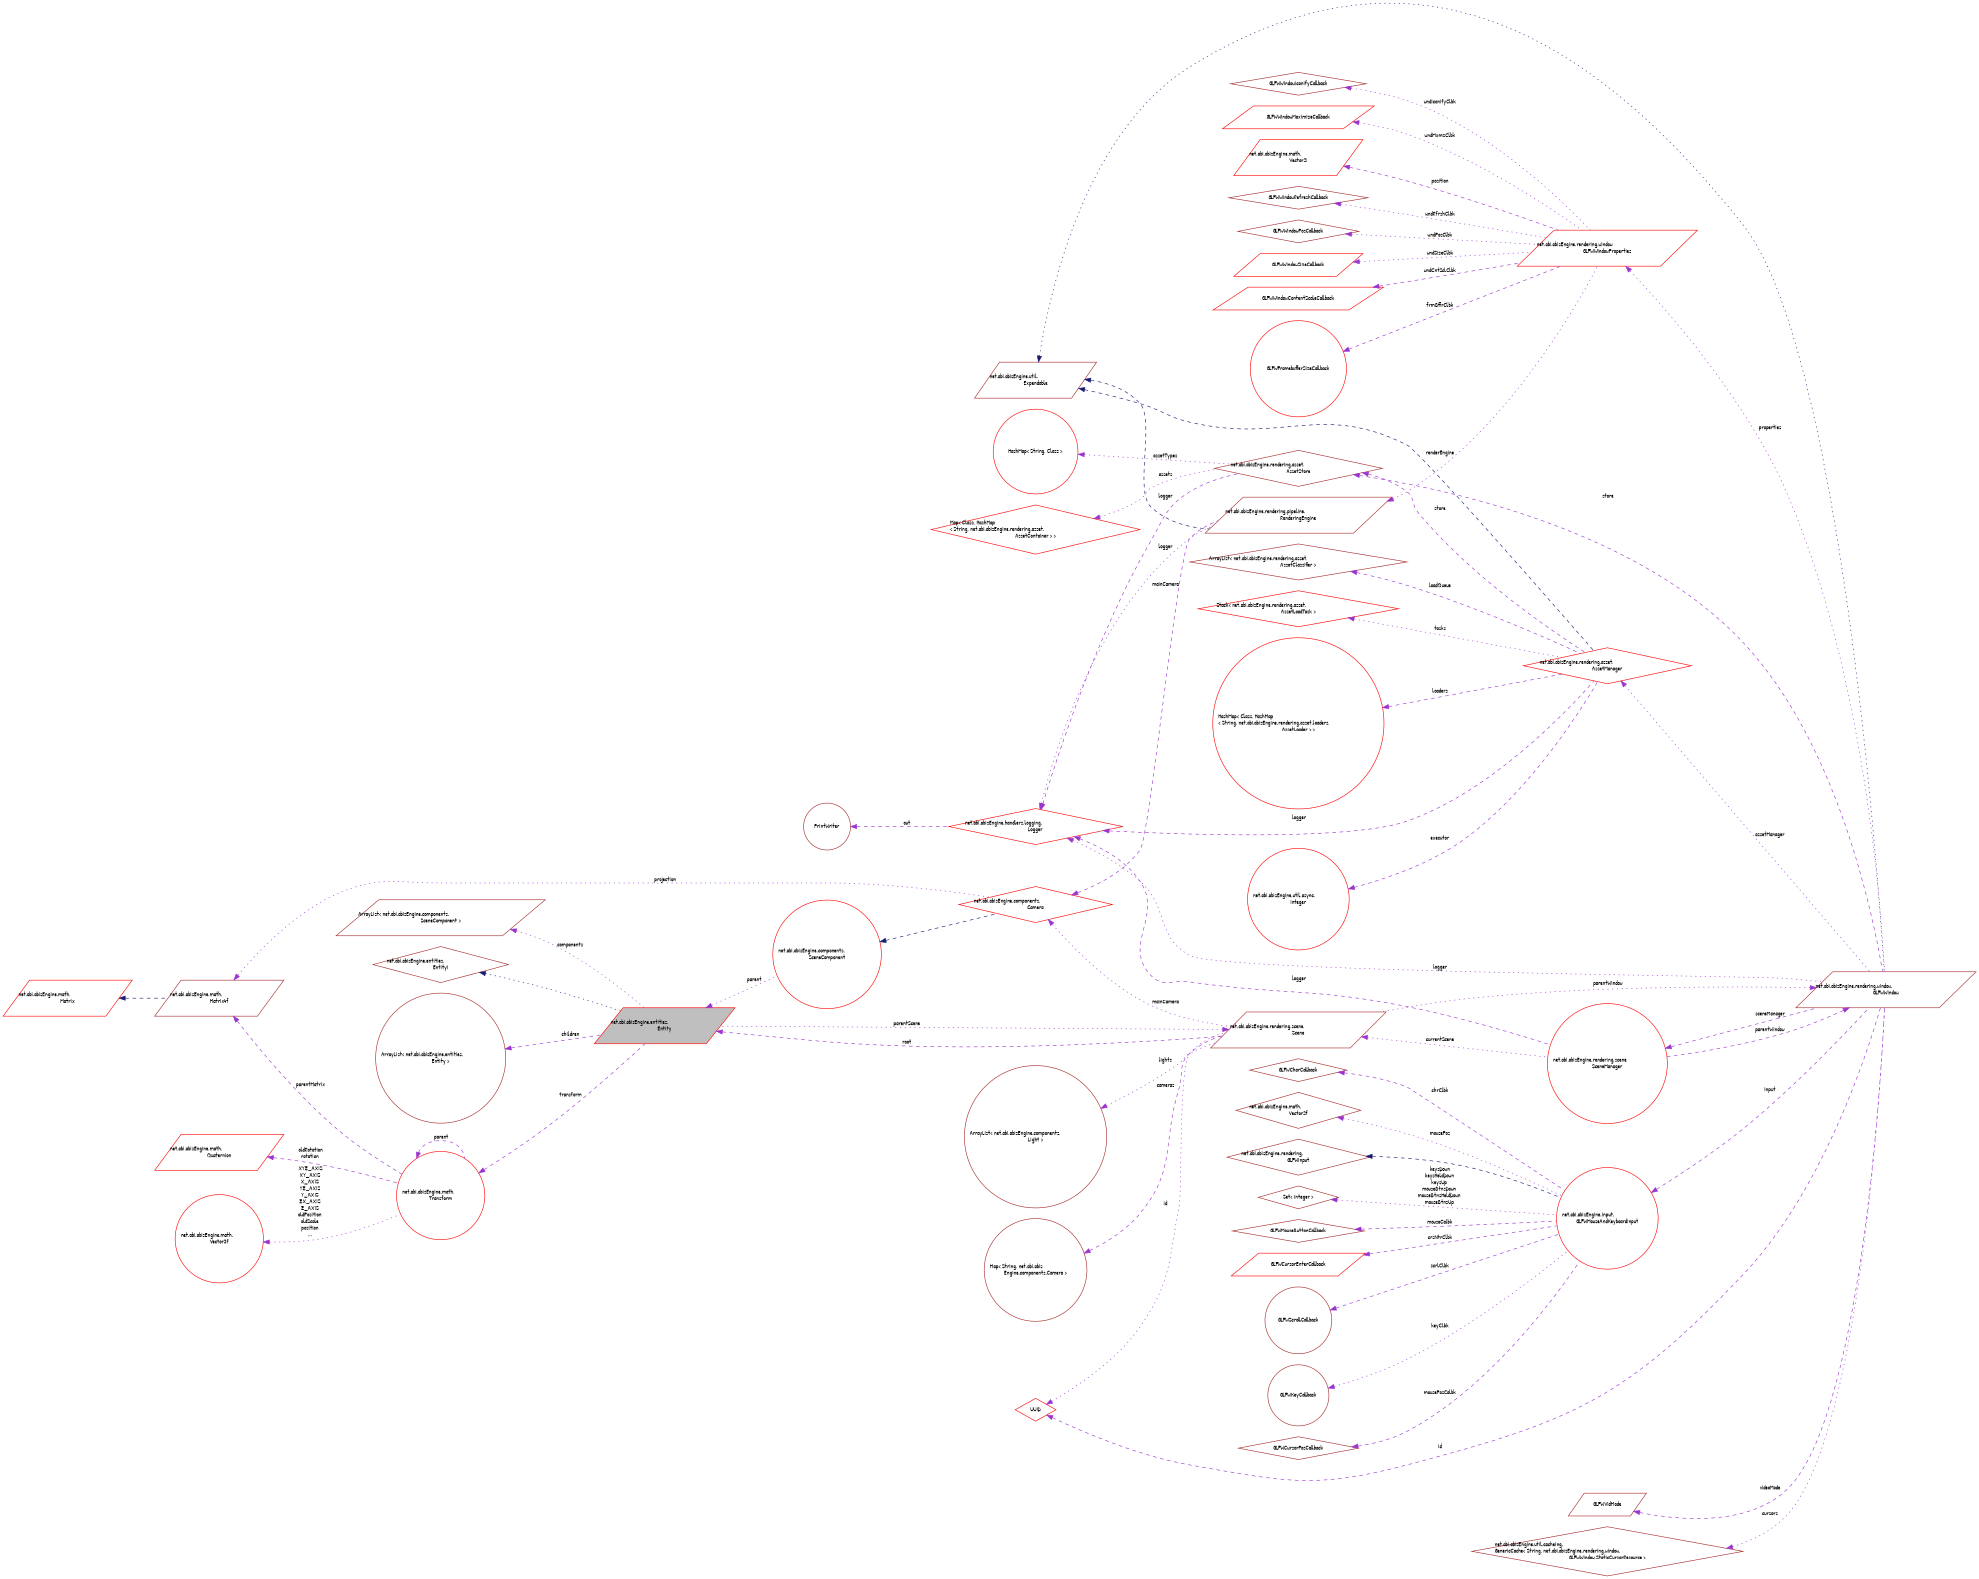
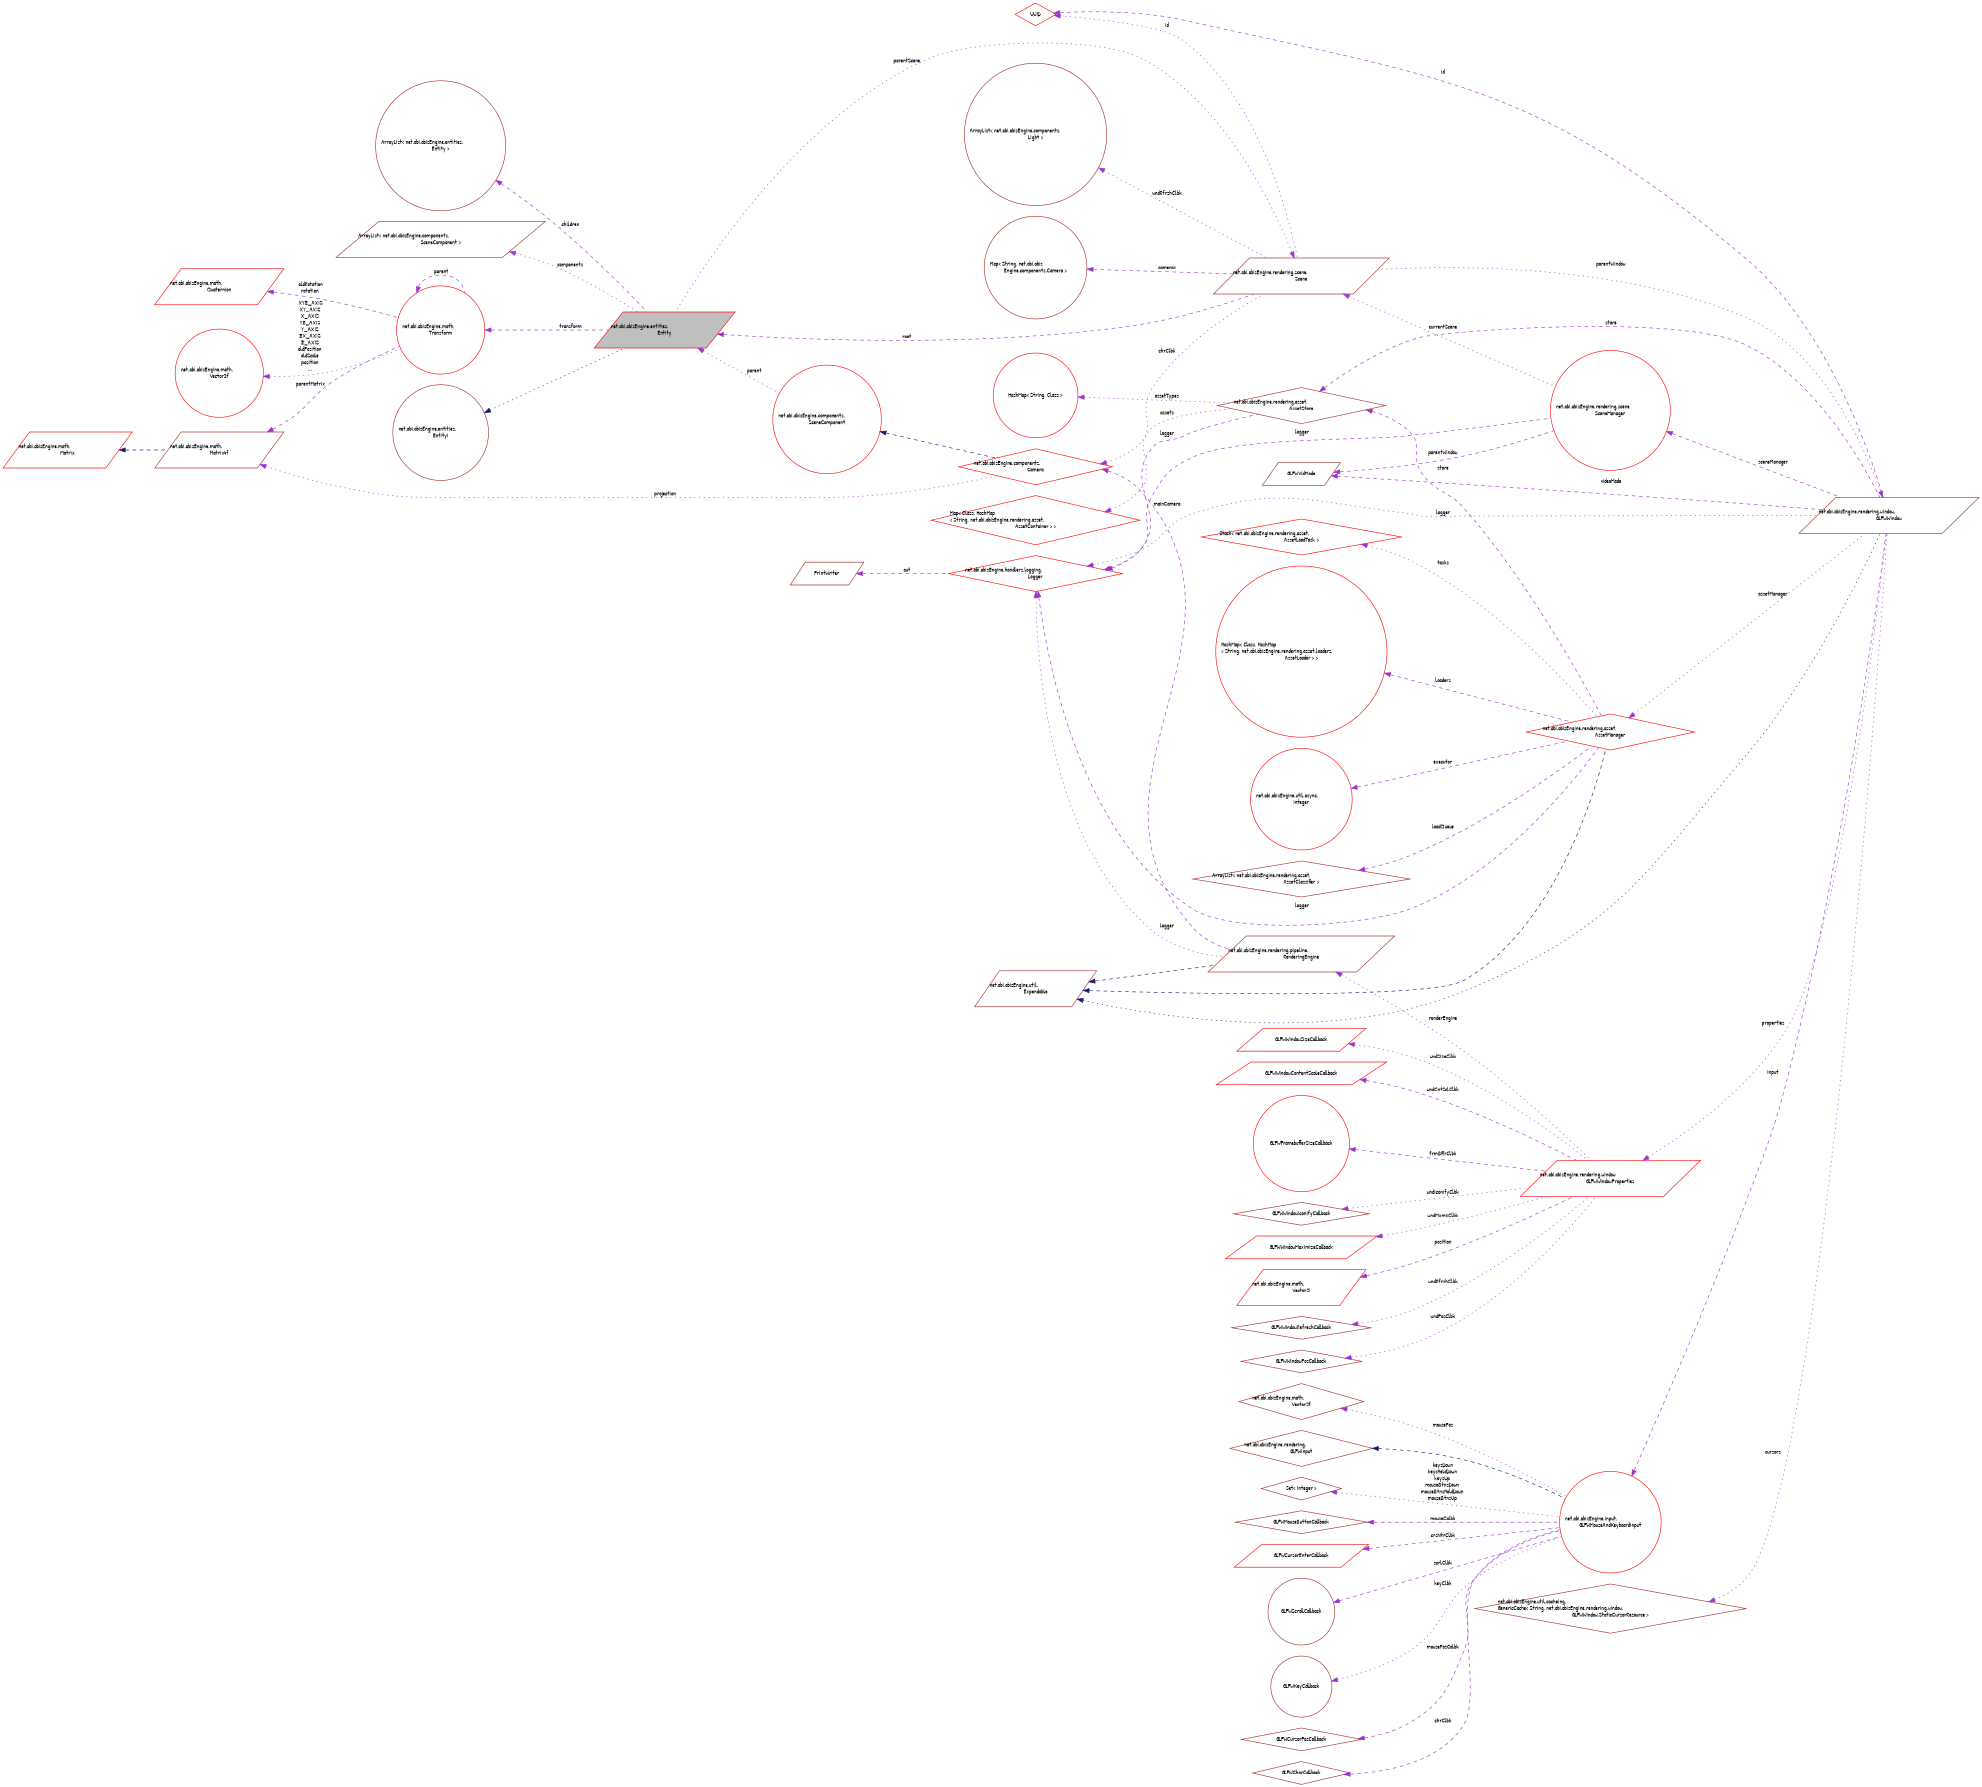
node "PrintWriter": shape circle -> parallelogram
node "net.abi.abisEngine.entities. EntityI": shape diamond -> circle
edge "net.abi.abisEngine.rendering.scene. Scene" -> "net.abi.abisEngine.components. Camera": label " mainCamera" -> " chrClbk"
edge "net.abi.abisEngine.rendering.scene. SceneManager" -> "net.abi.abisEngine.rendering.window. GLFWWindow": now "net.abi.abisEngine.rendering.scene. SceneManager" -> "GLFWVidMode"
edge "net.abi.abisEngine.rendering.scene. Scene" -> "ArrayList< net.abi.abisEngine.components. Light >": label " lights" -> " wndRfrshClbk"
